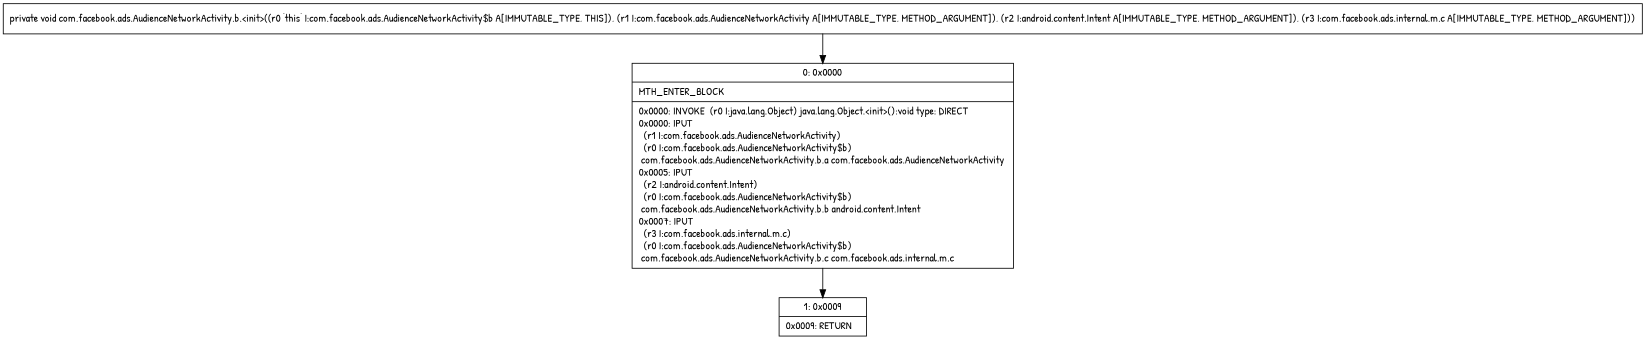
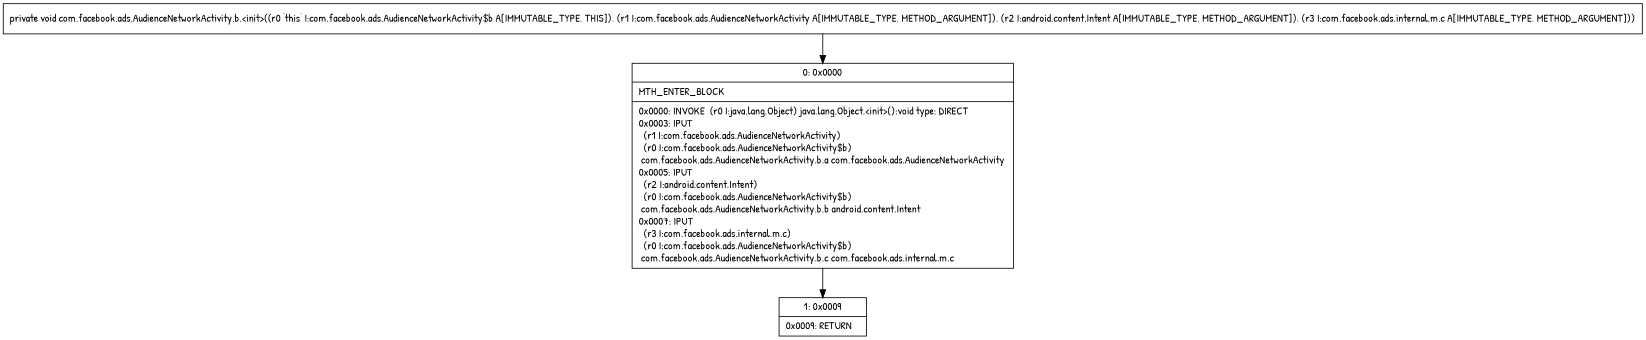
node "0: 0x0000": text "0x0000: IPUT" -> "0x0003: IPUT"
